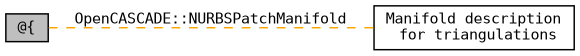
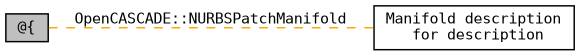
node "Manifold description for triangulations": label "Manifold description for triangulations" -> "Manifold description for description"
